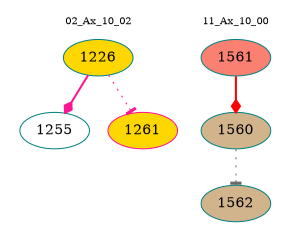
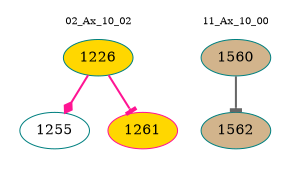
node "1561": removed
edge "1226" -> "1261": style dotted -> bold
edge "1560" -> "1562": style dotted -> bold
